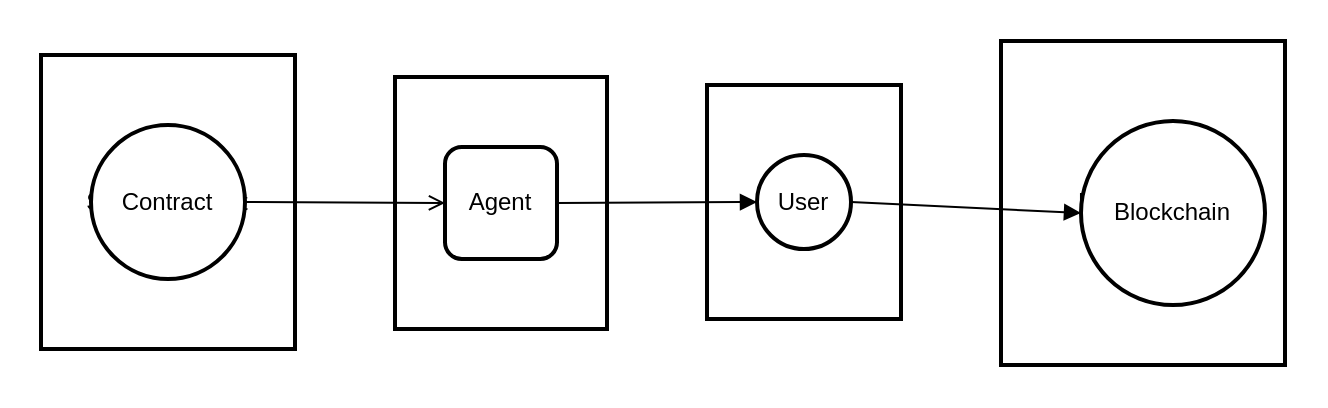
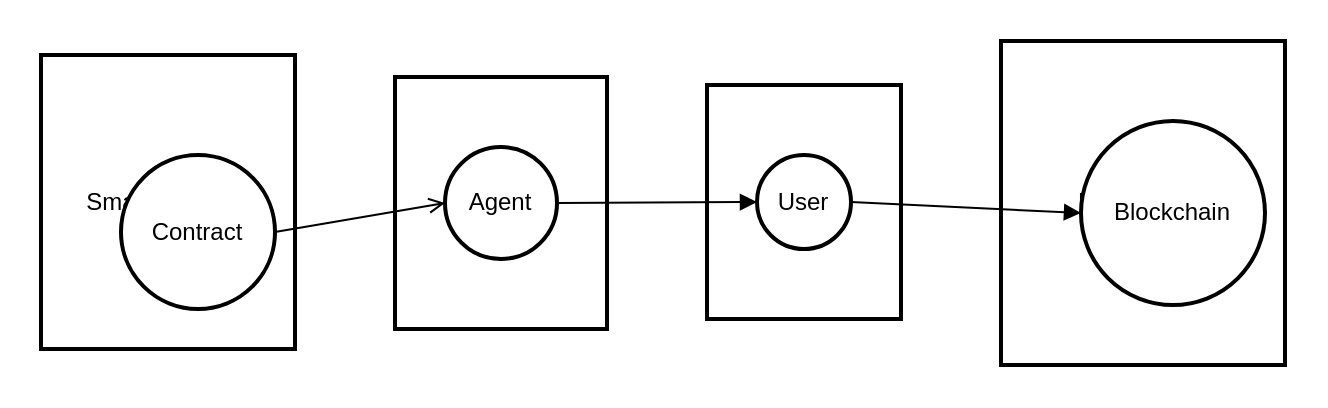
node "Contract": moved (168, 202) -> (198, 232)
node "Agent": shape rounded rectangle -> ellipse
